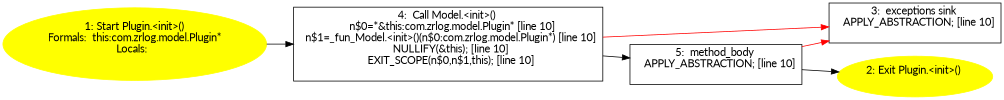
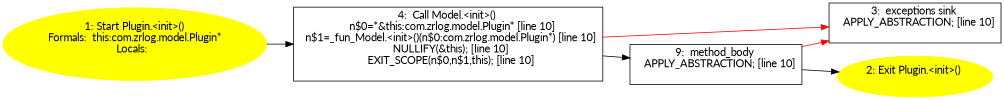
node "5:  method_body APPLY_ABSTRACTION; [line 10]": label "5:  method_body APPLY_ABSTRACTION; [line 10]" -> "9:  method_body APPLY_ABSTRACTION; [line 10]"
